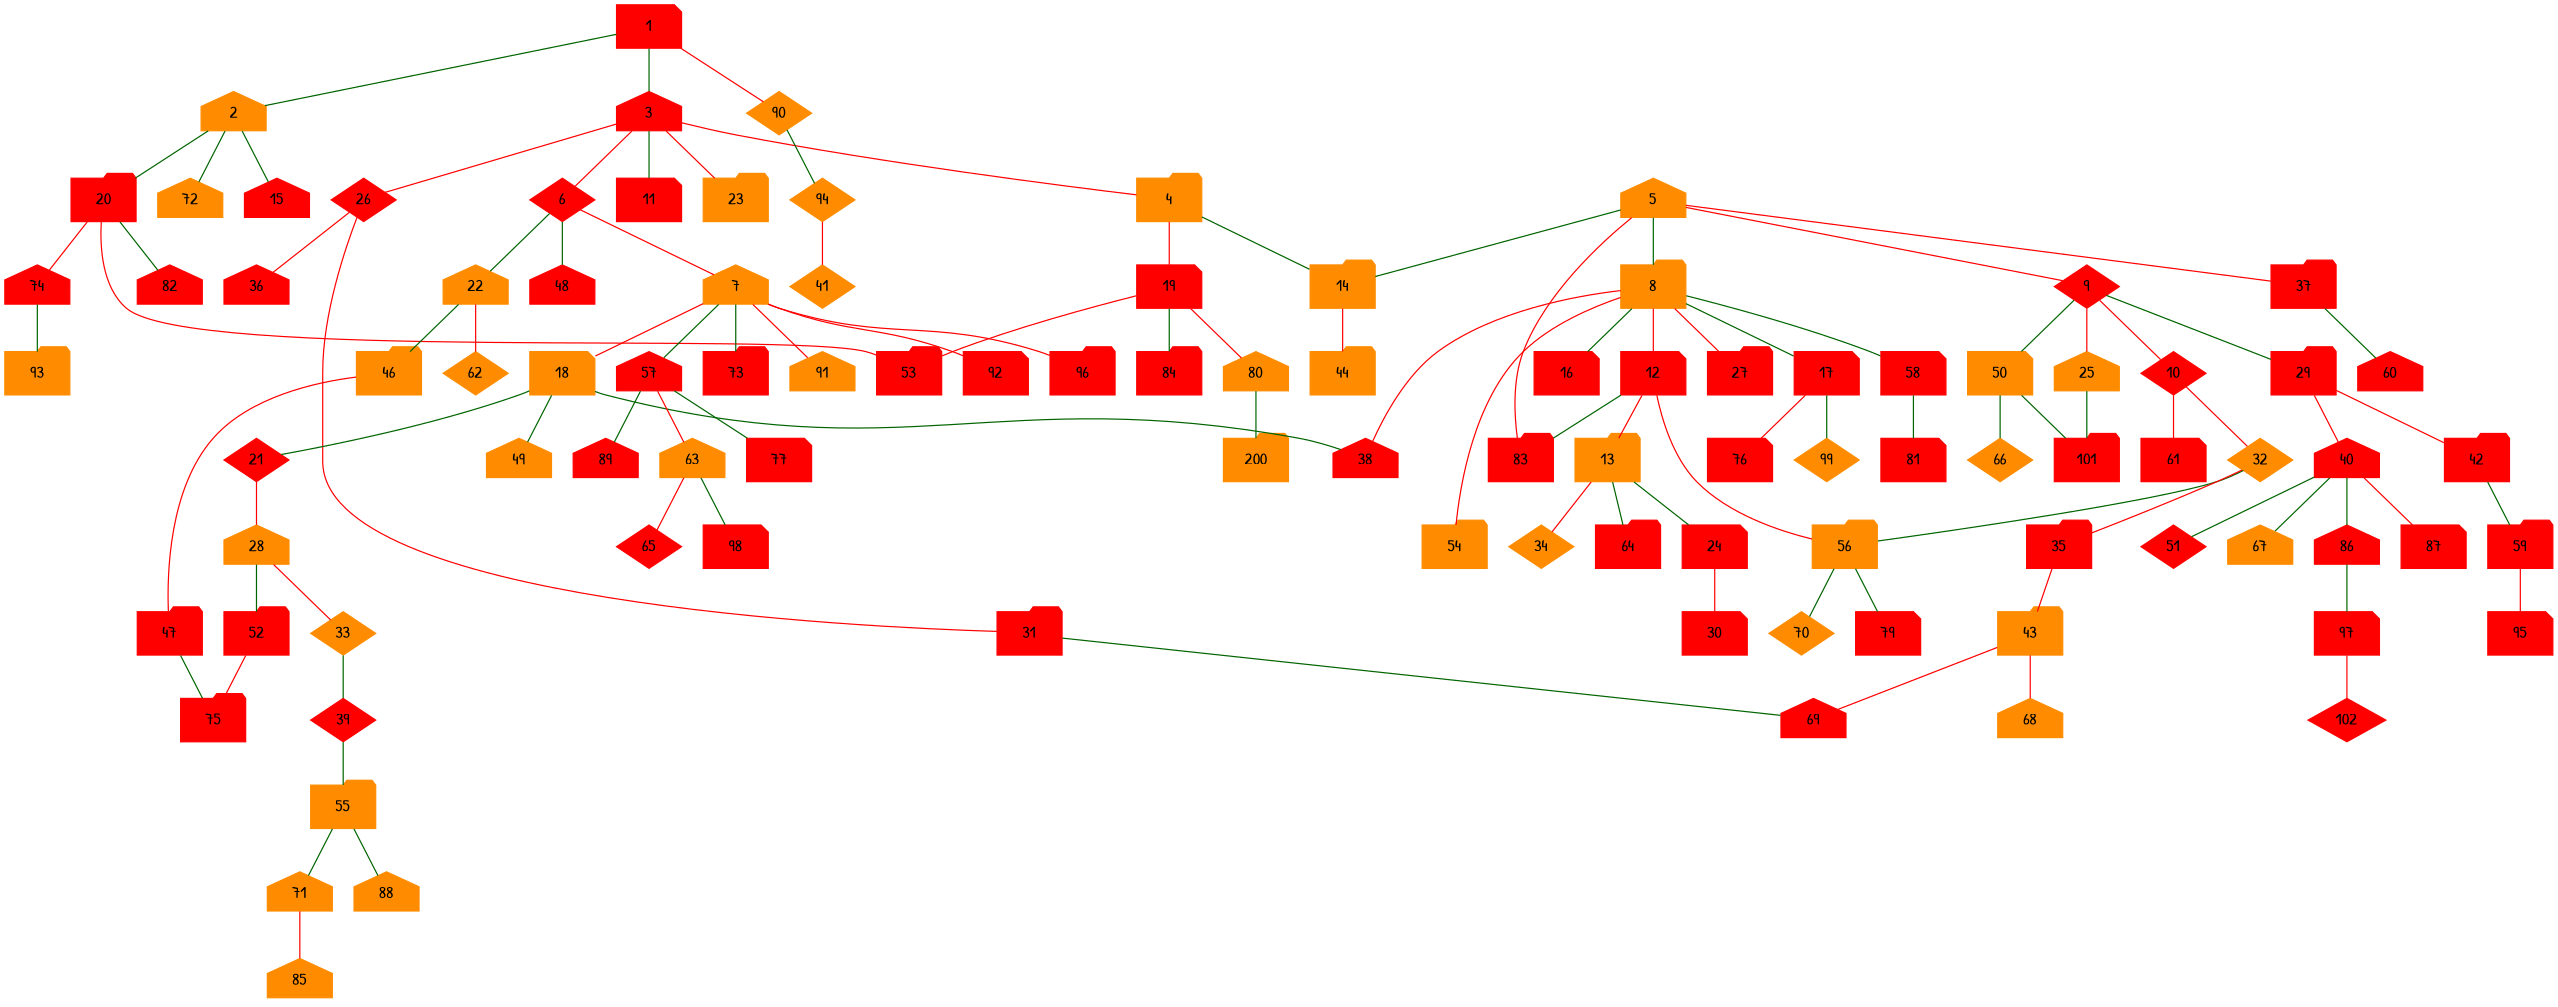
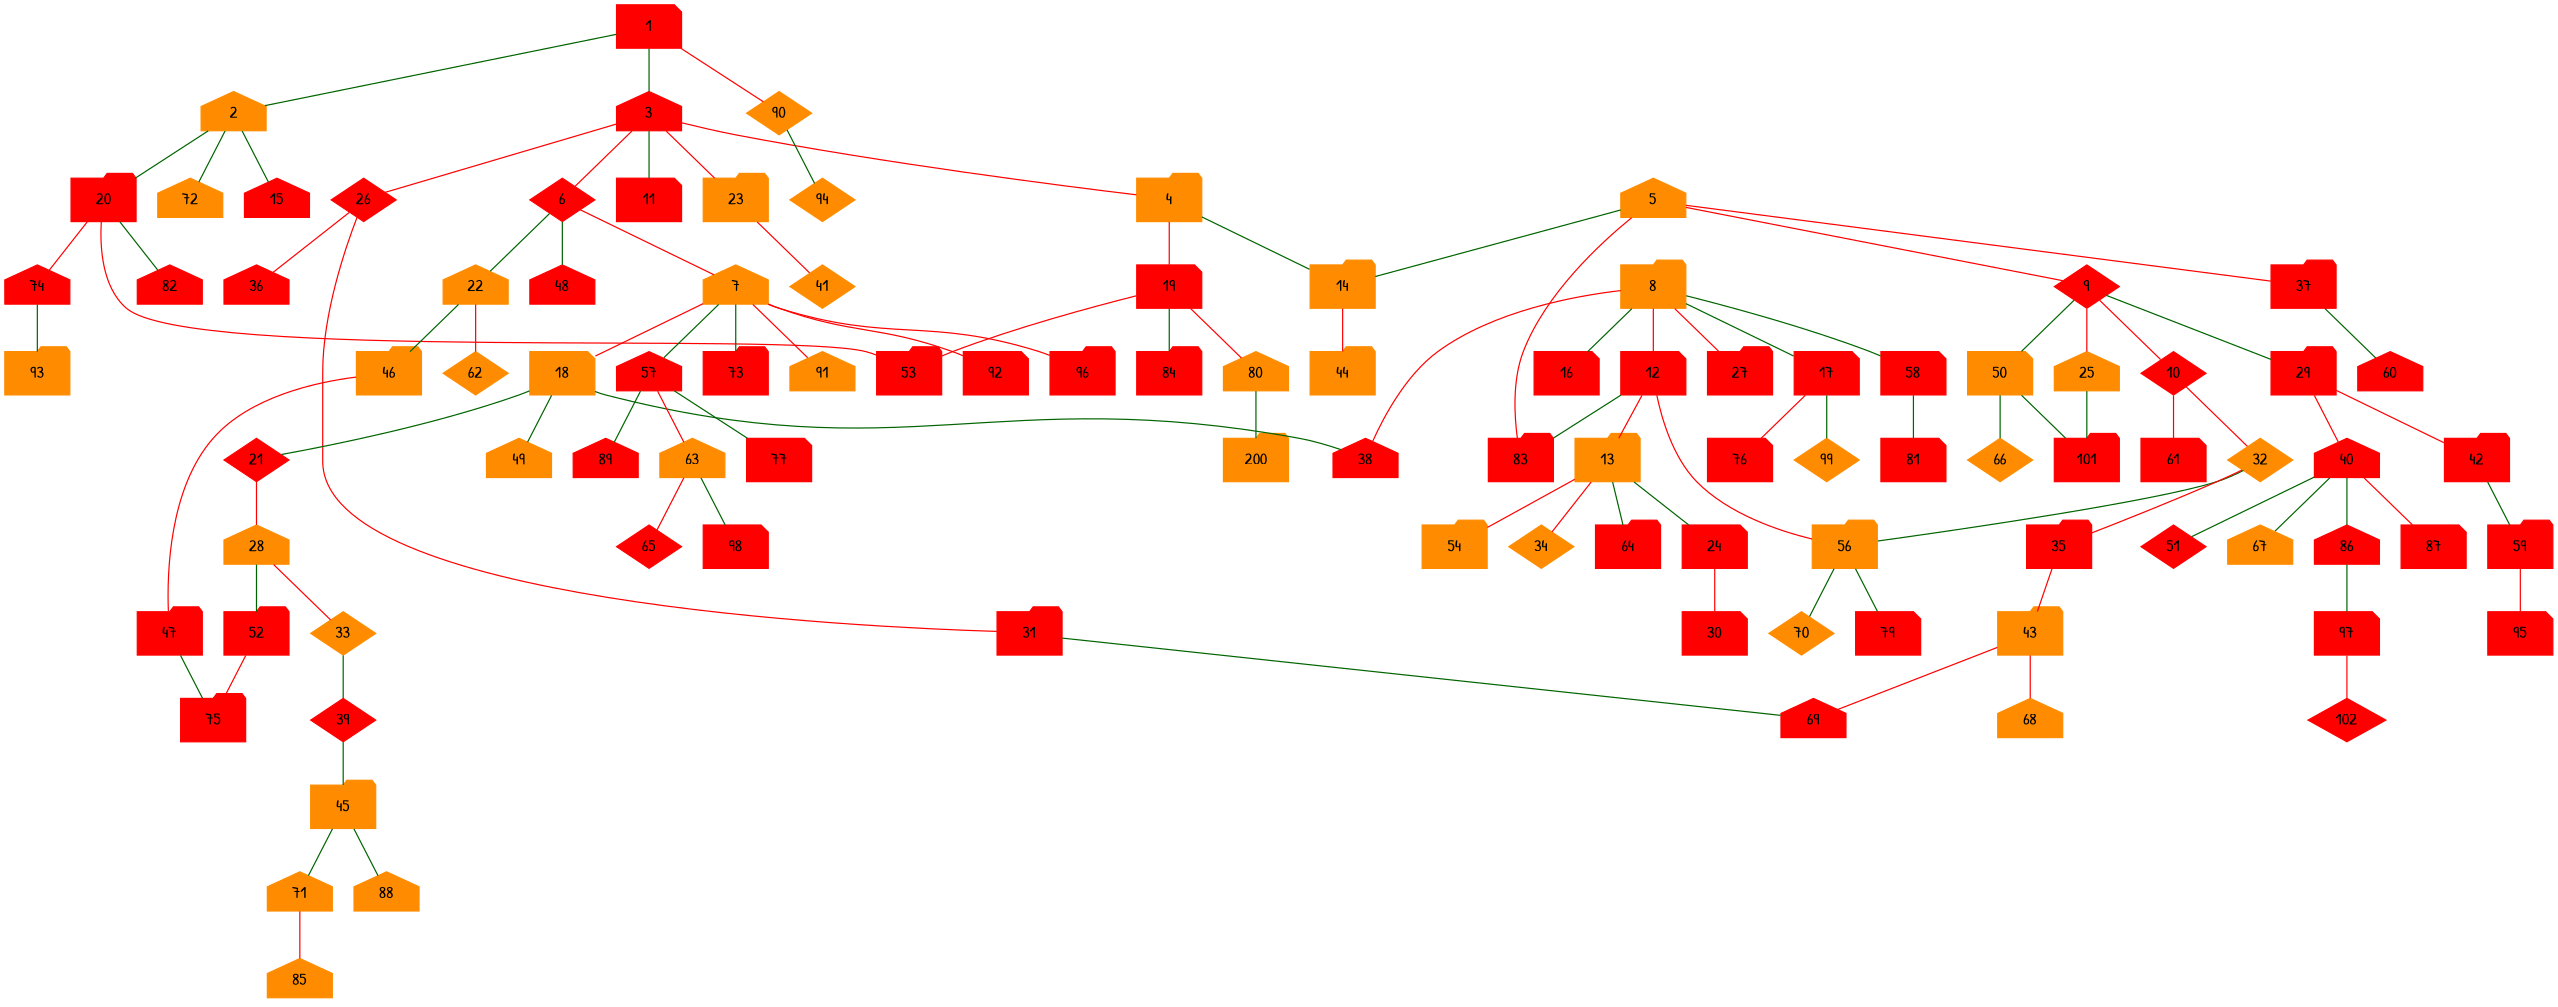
edge "5" -- "8": removed
edge "94" -- "41": now "23" -- "41"
edge "8" -- "54": now "13" -- "54"
node "55": label "55" -> "45"
